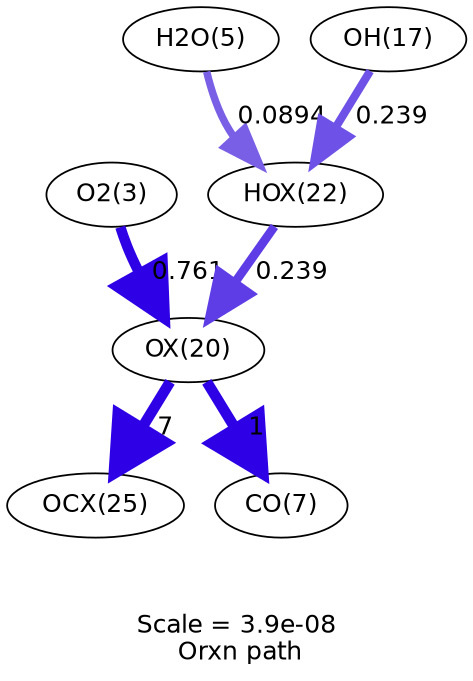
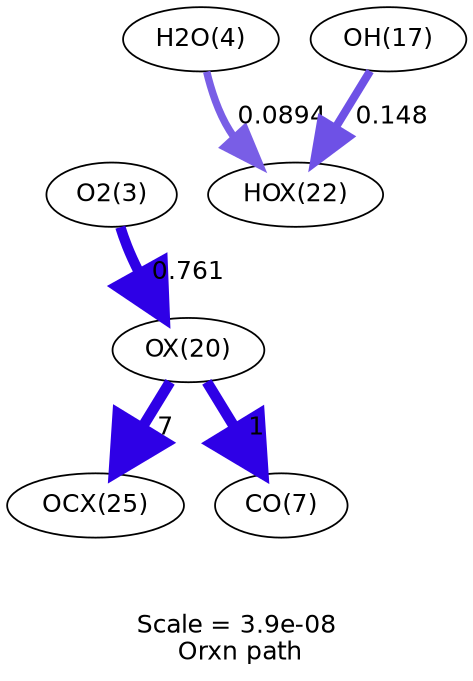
node "H2O(5)": label "H2O(5)" -> "H2O(4)"
edge "OH(17)" -> "HOX(22)": label " 0.239" -> " 0.148"
edge "HOX(22)" -> "OX(20)": removed, label "0.239"
